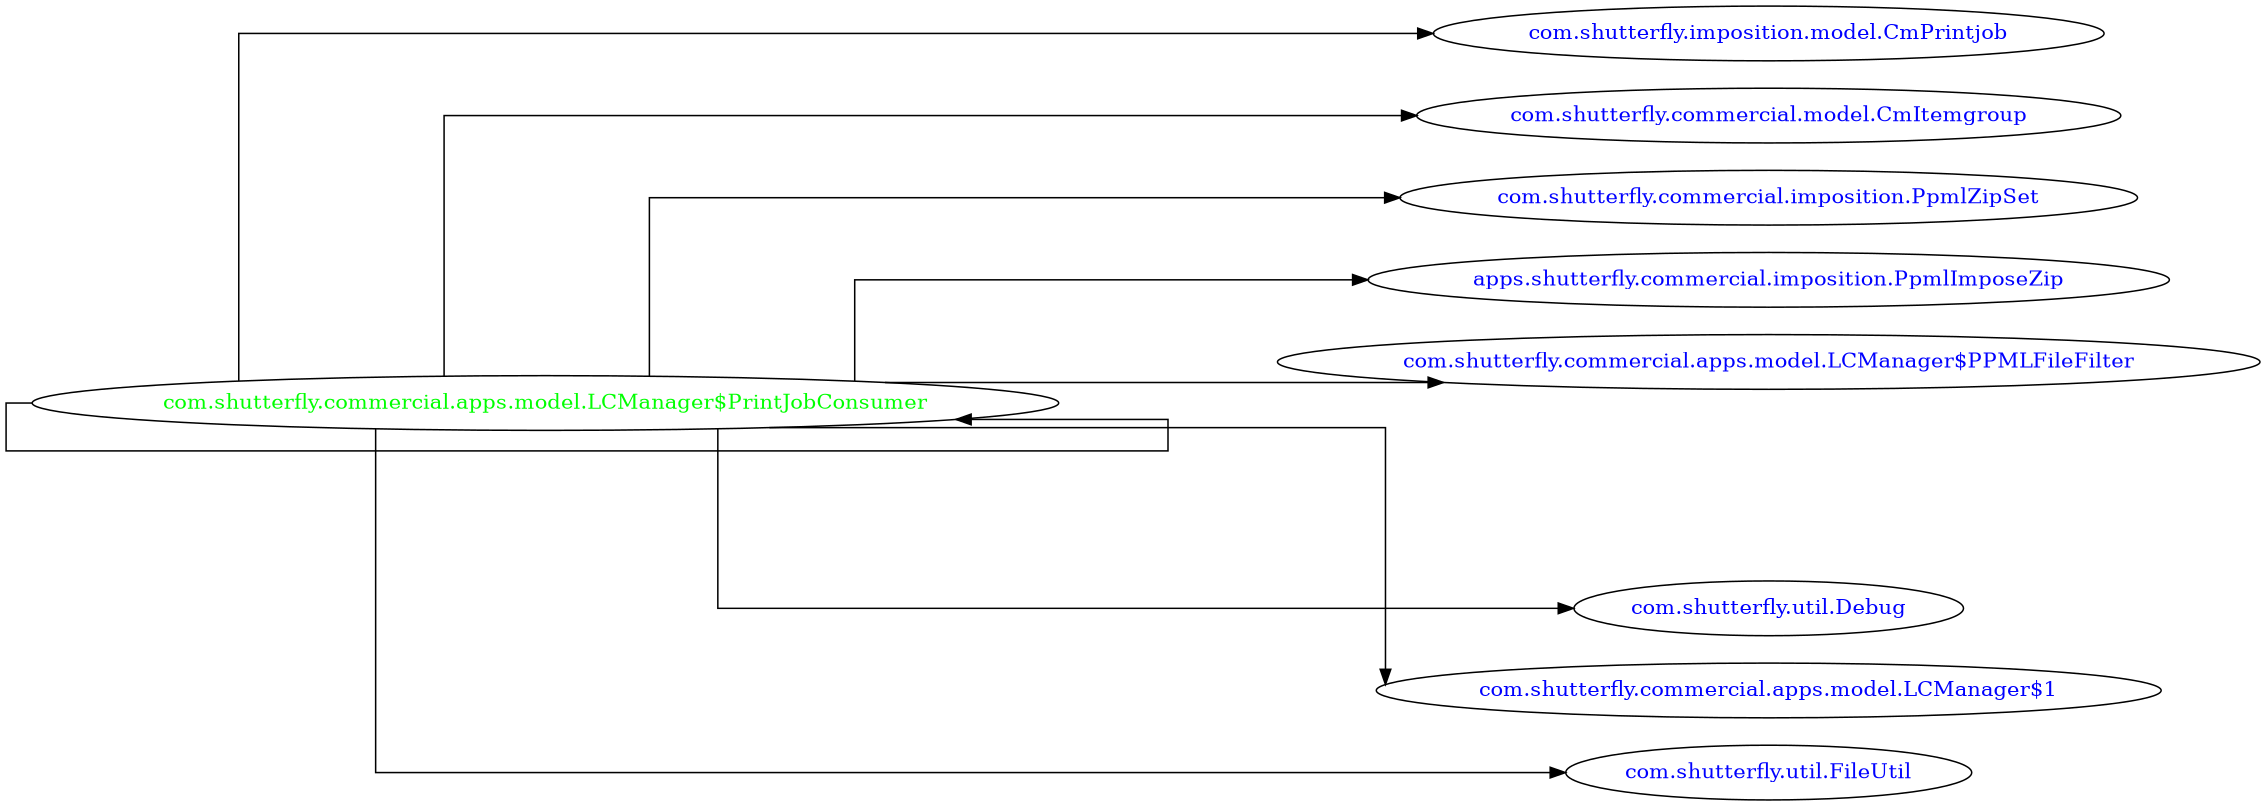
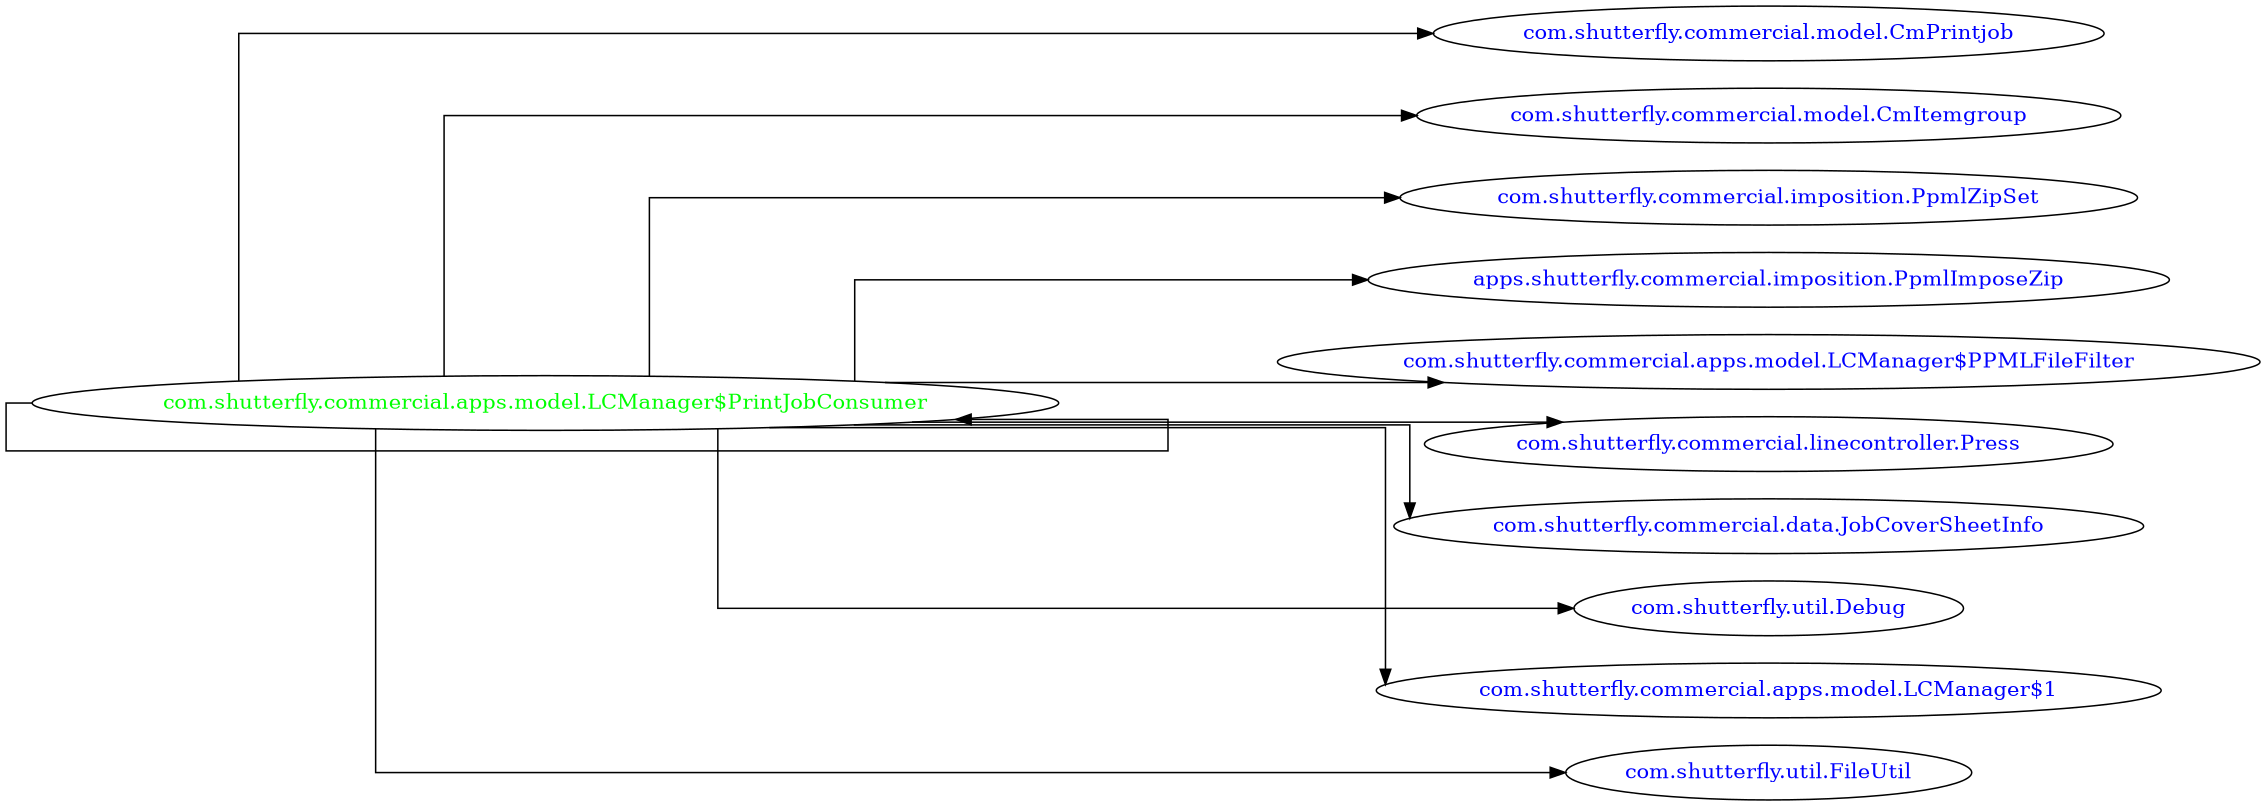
node "com.shutterfly.imposition.model.CmPrintjob": label "com.shutterfly.imposition.model.CmPrintjob" -> "com.shutterfly.commercial.model.CmPrintjob"
node "com.shutterfly.commercial.linecontroller.Press": added
node "com.shutterfly.commercial.data.JobCoverSheetInfo": added
